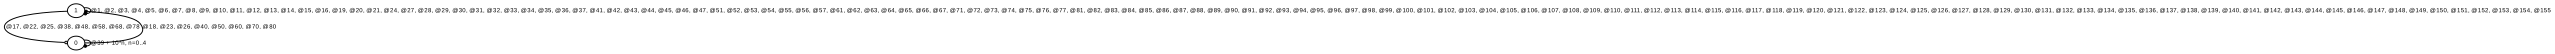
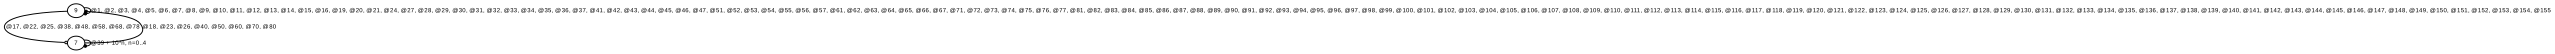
node "1": label "1" -> "9"
node "0": label "0" -> "7"
